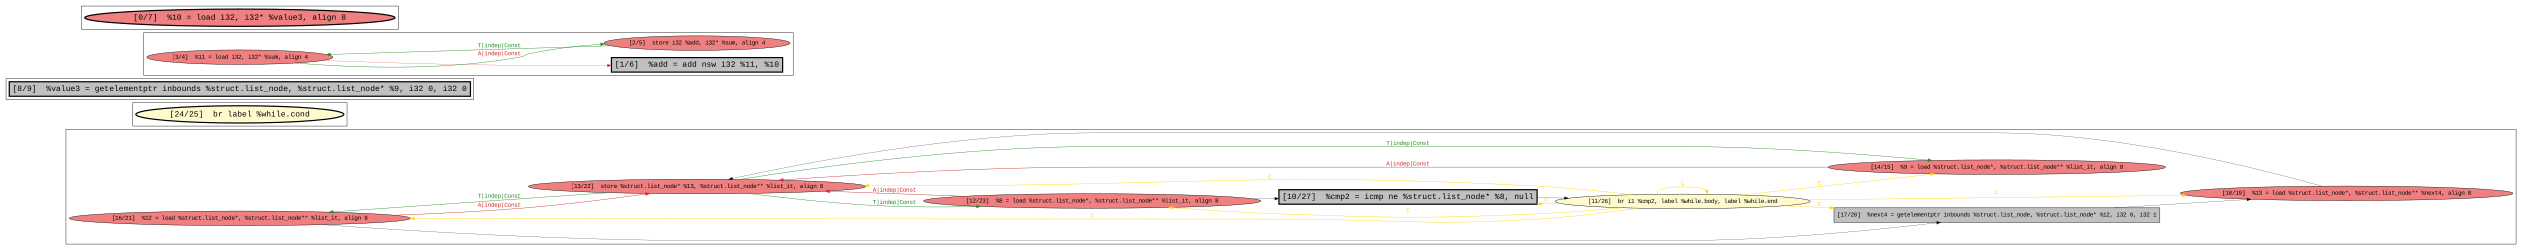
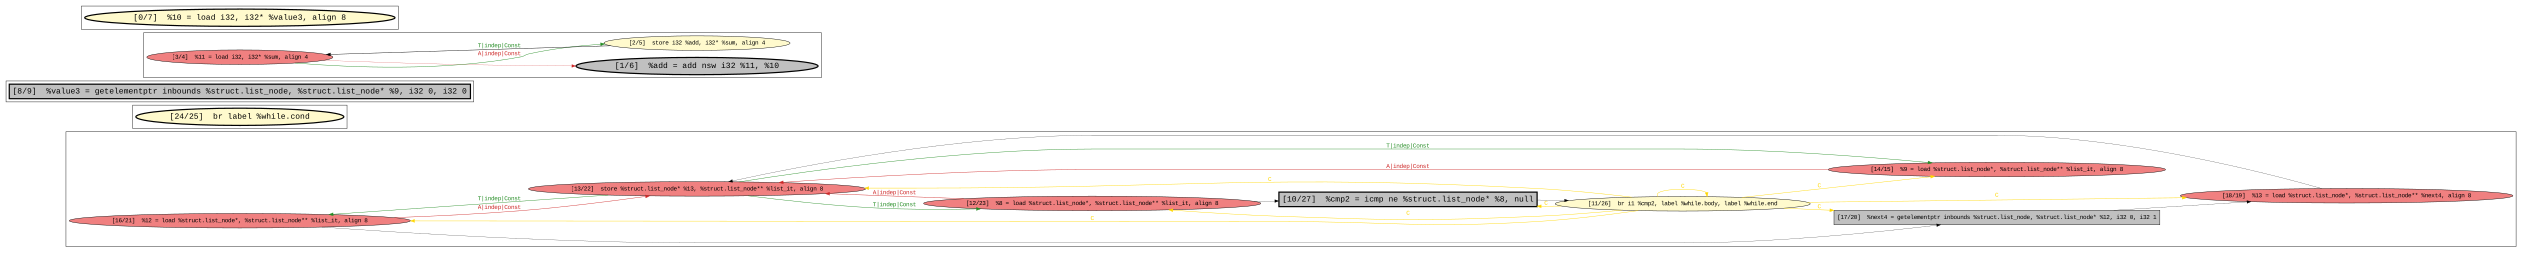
node "[0/7]  %10 = load i32, i32* %value3, align 8": fillcolor lightcoral -> lemonchiffon
node "[2/5]  store i32 %add, i32* %sum, align 4": fillcolor lightcoral -> lemonchiffon
edge "[2/5]  store i32 %add, i32* %sum, align 4" -> "[3/4]  %11 = load i32, i32* %sum, align 4": color forestgreen -> black
node "[1/6]  %add = add nsw i32 %11, %10": shape box -> ellipse
